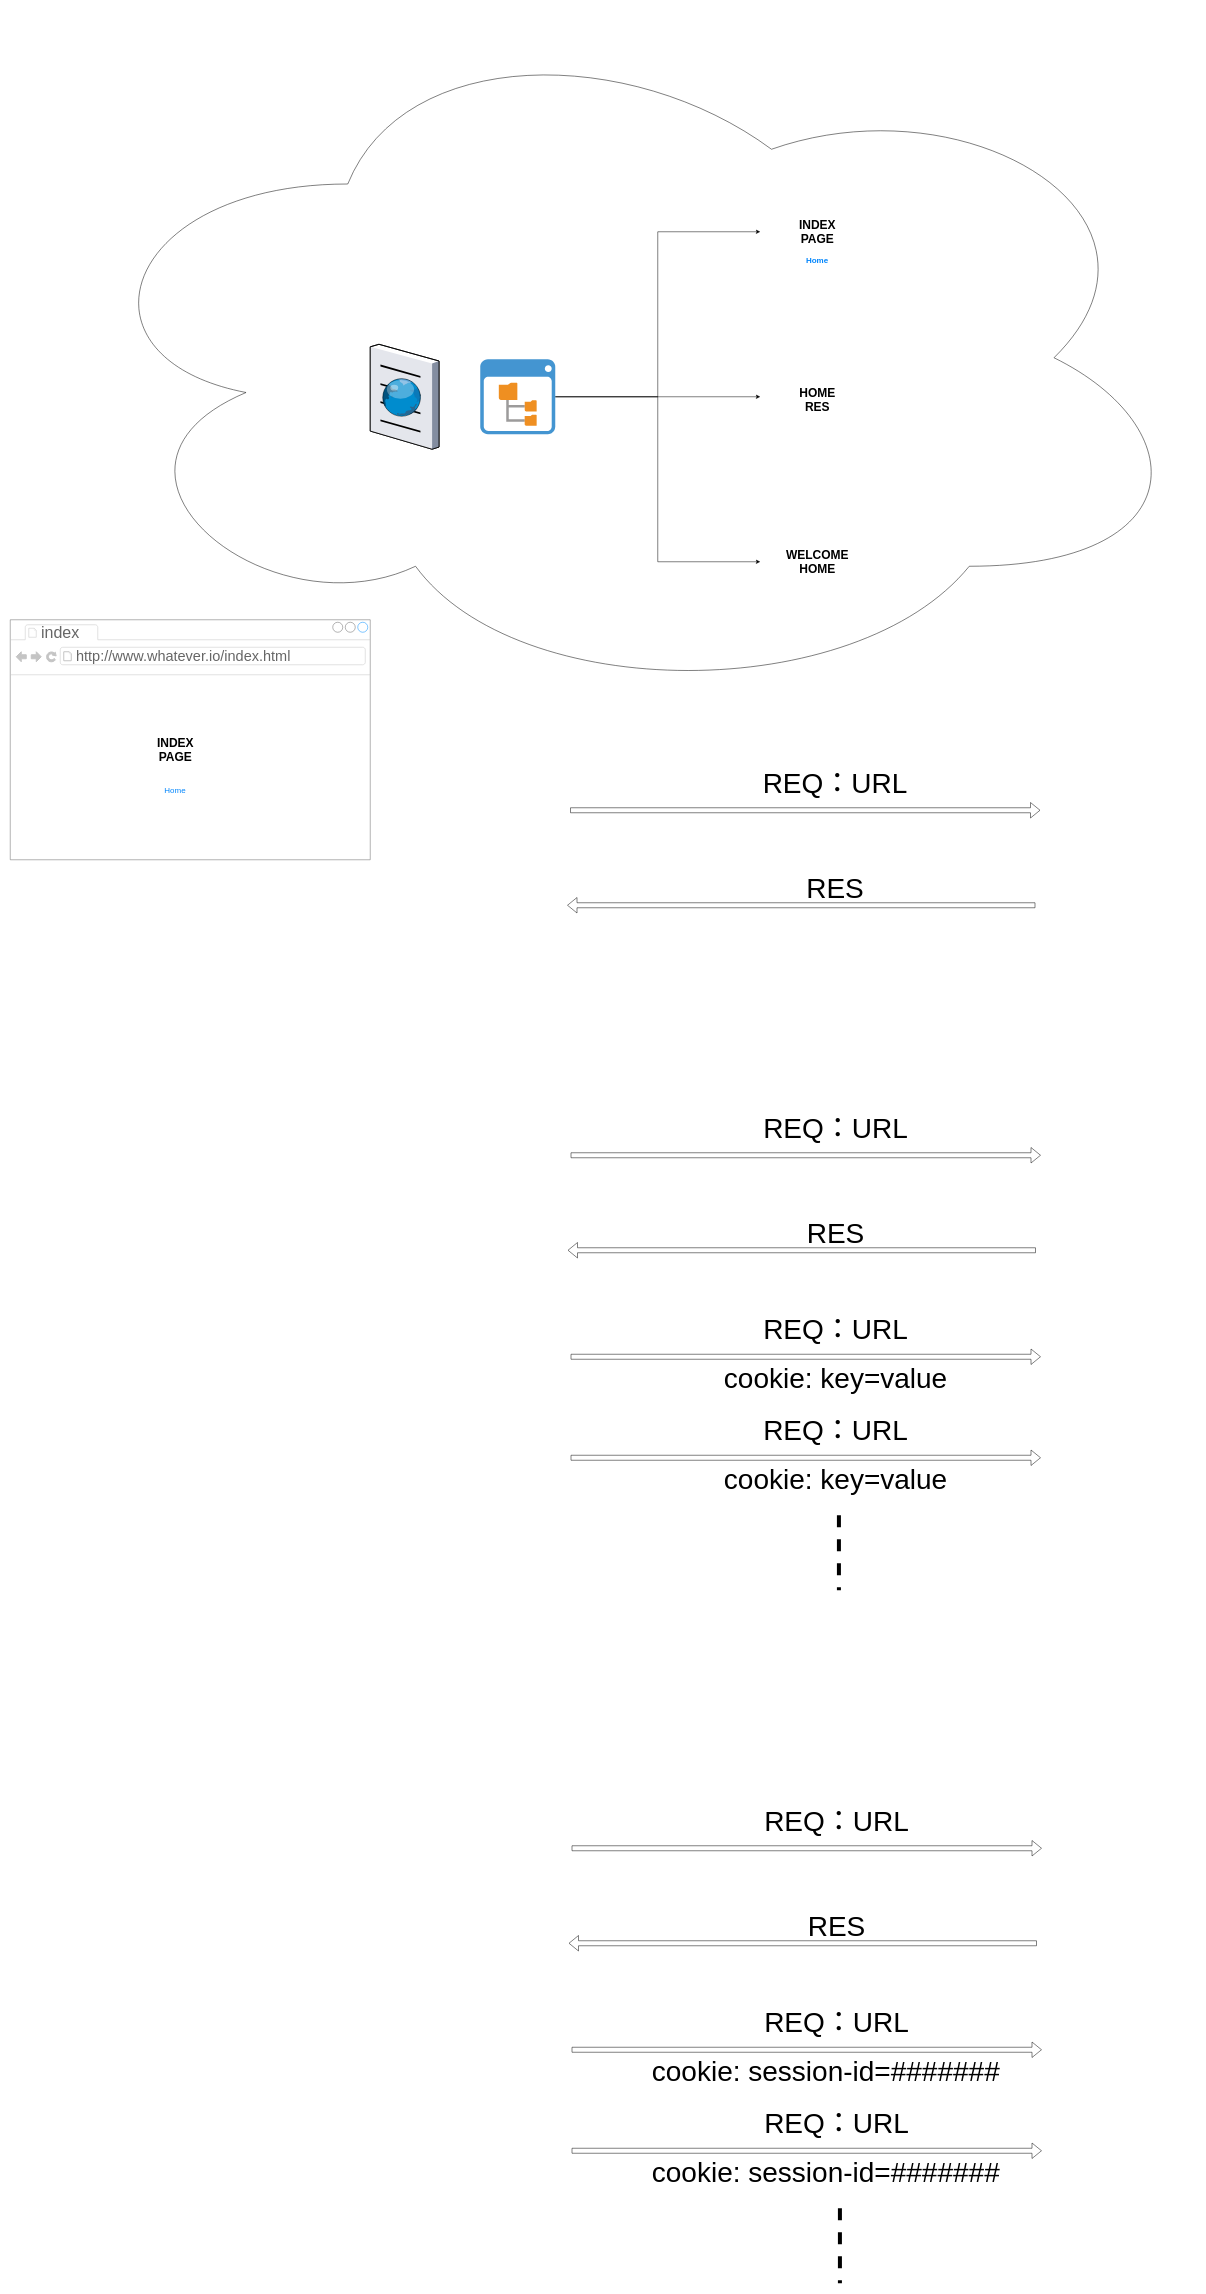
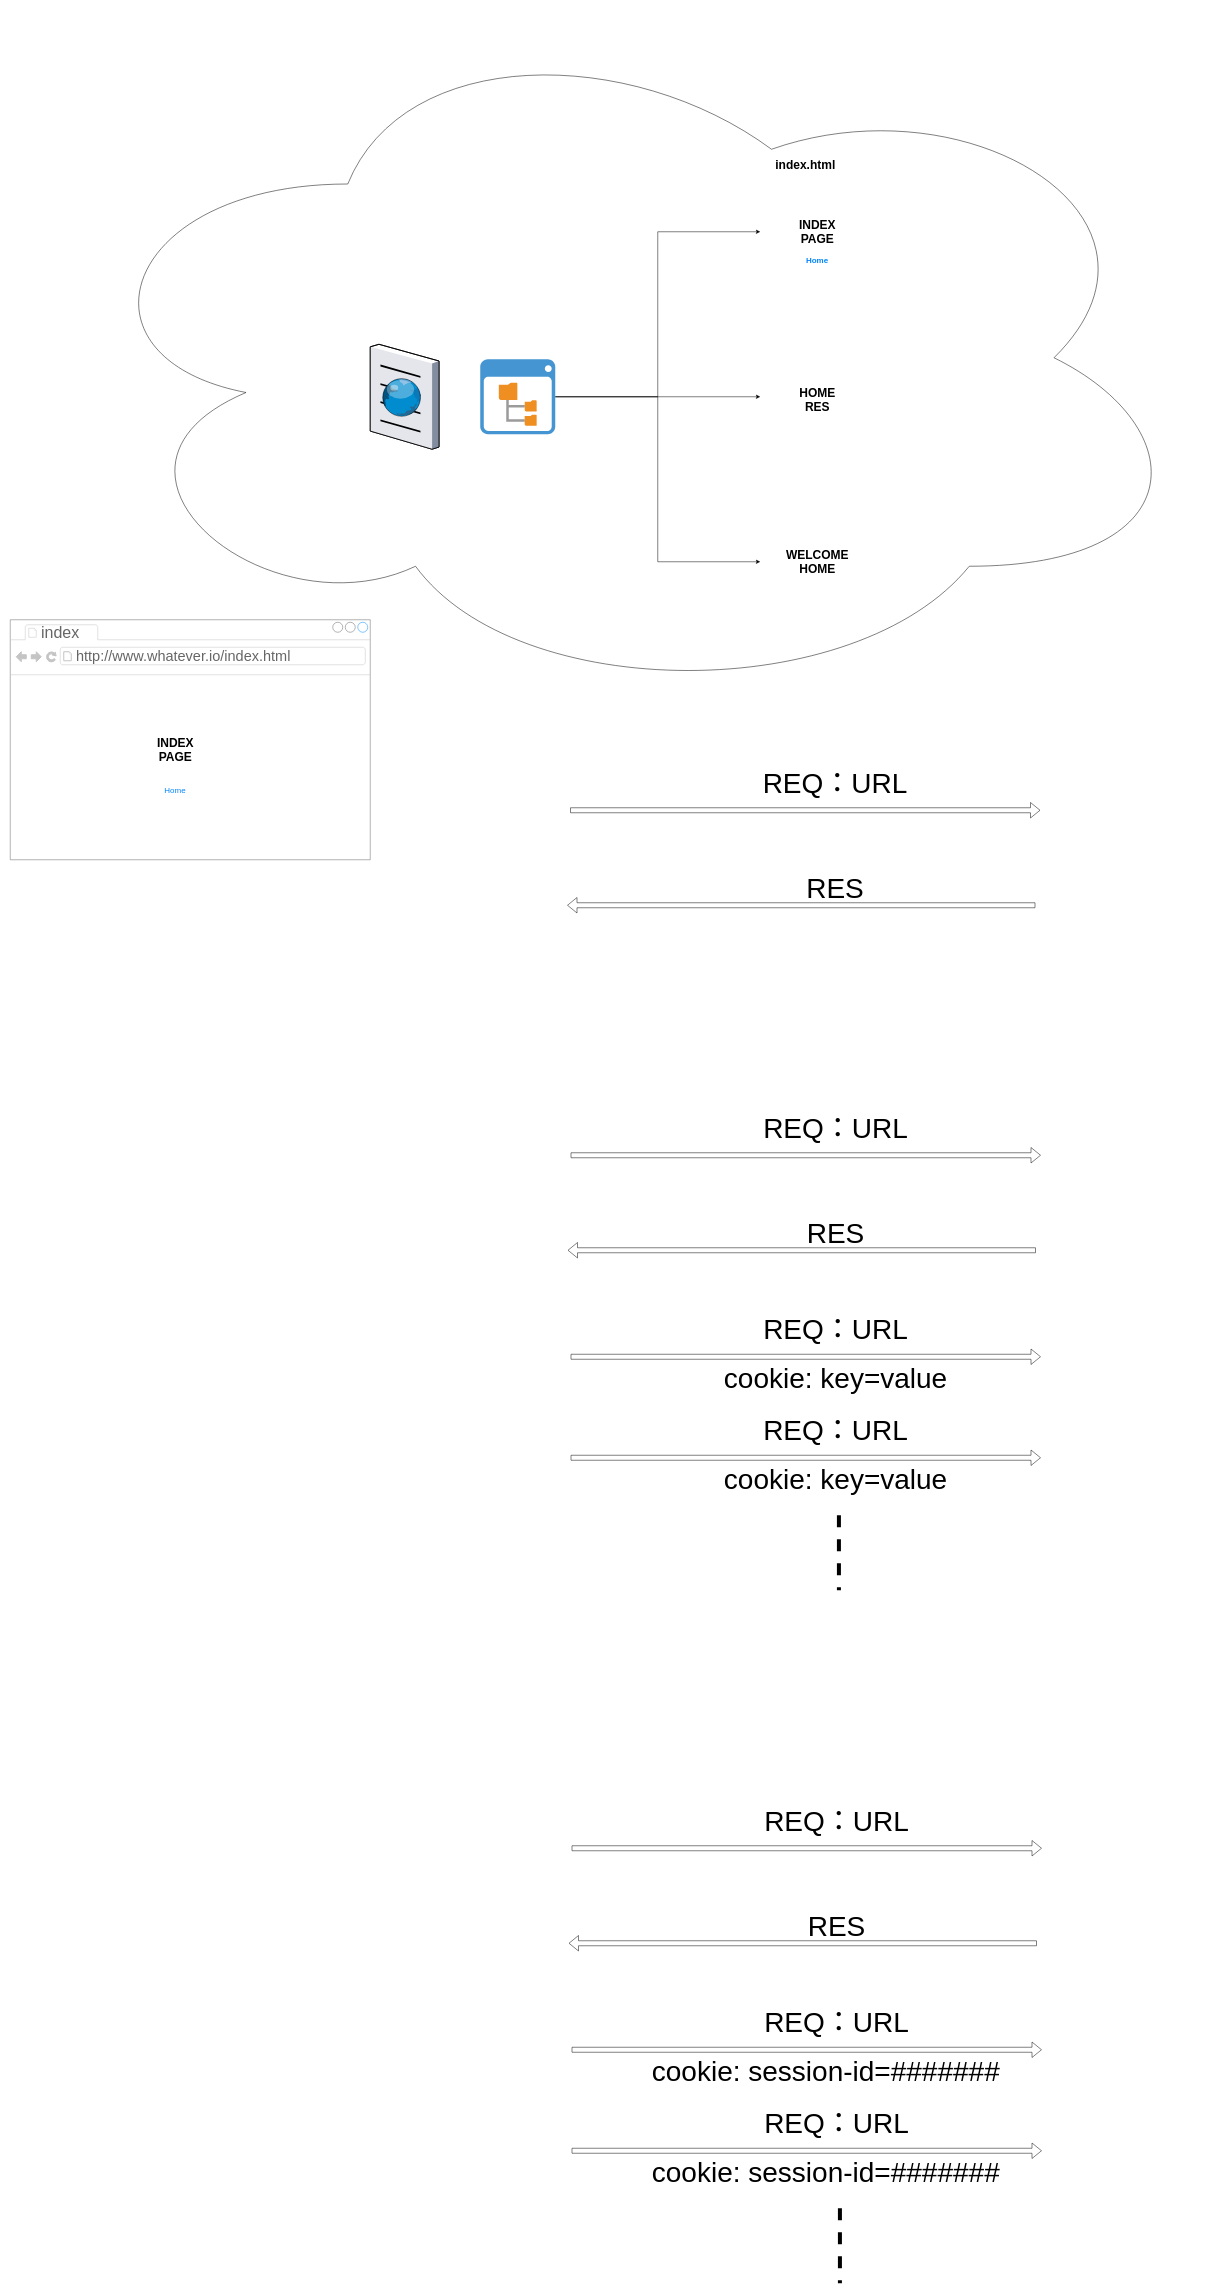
node "index.html": added
